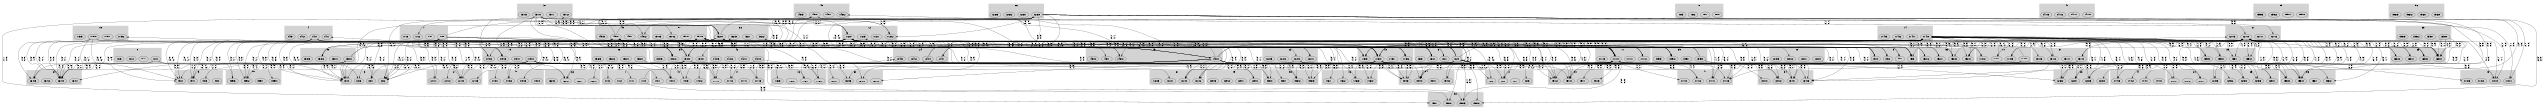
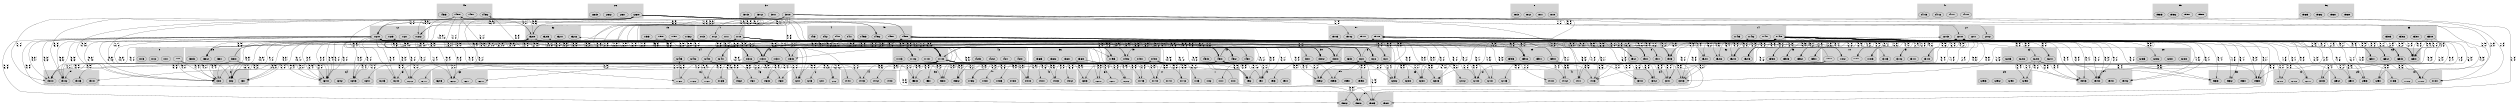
node "_30_3": removed
edge "_49_0" -> "_50_0": added, label "(3, 1) (0, 0)"
edge "_11_0" -> "_34_0": added, label "(5, 5) (0, 0)"
edge "_36_0" -> "_60_2": added, label "(1, 3) (0, 2)"
node "_3_3": removed
